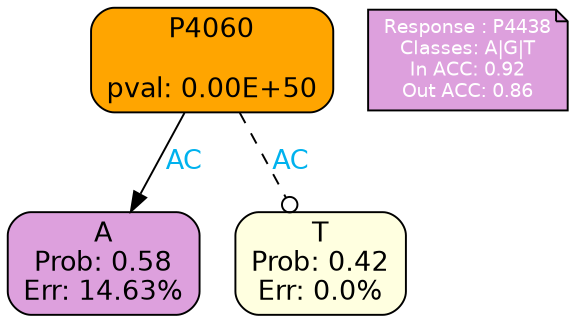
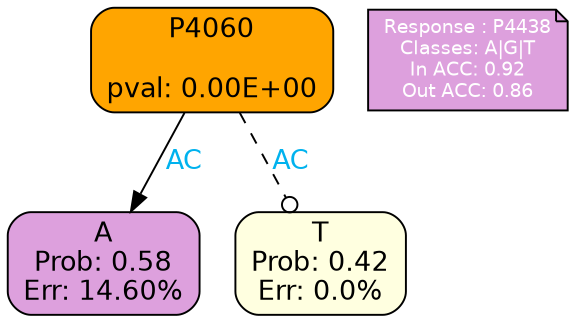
node "P4060 pval: 0.00E+50": label "P4060 pval: 0.00E+50" -> "P4060 pval: 0.00E+00"
node "A Prob: 0.58 Err: 14.63%": label "A Prob: 0.58 Err: 14.63%" -> "A Prob: 0.58 Err: 14.60%"
